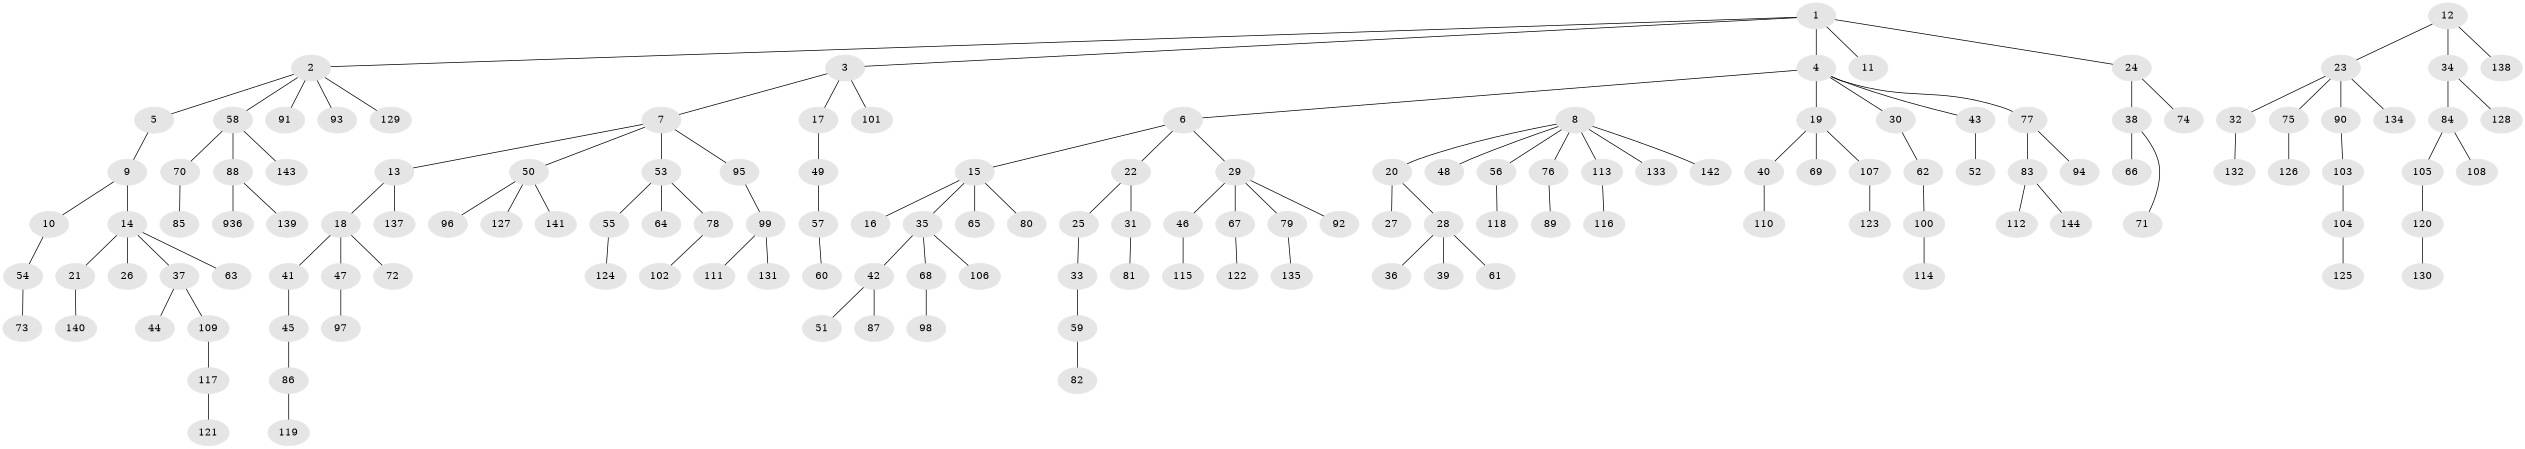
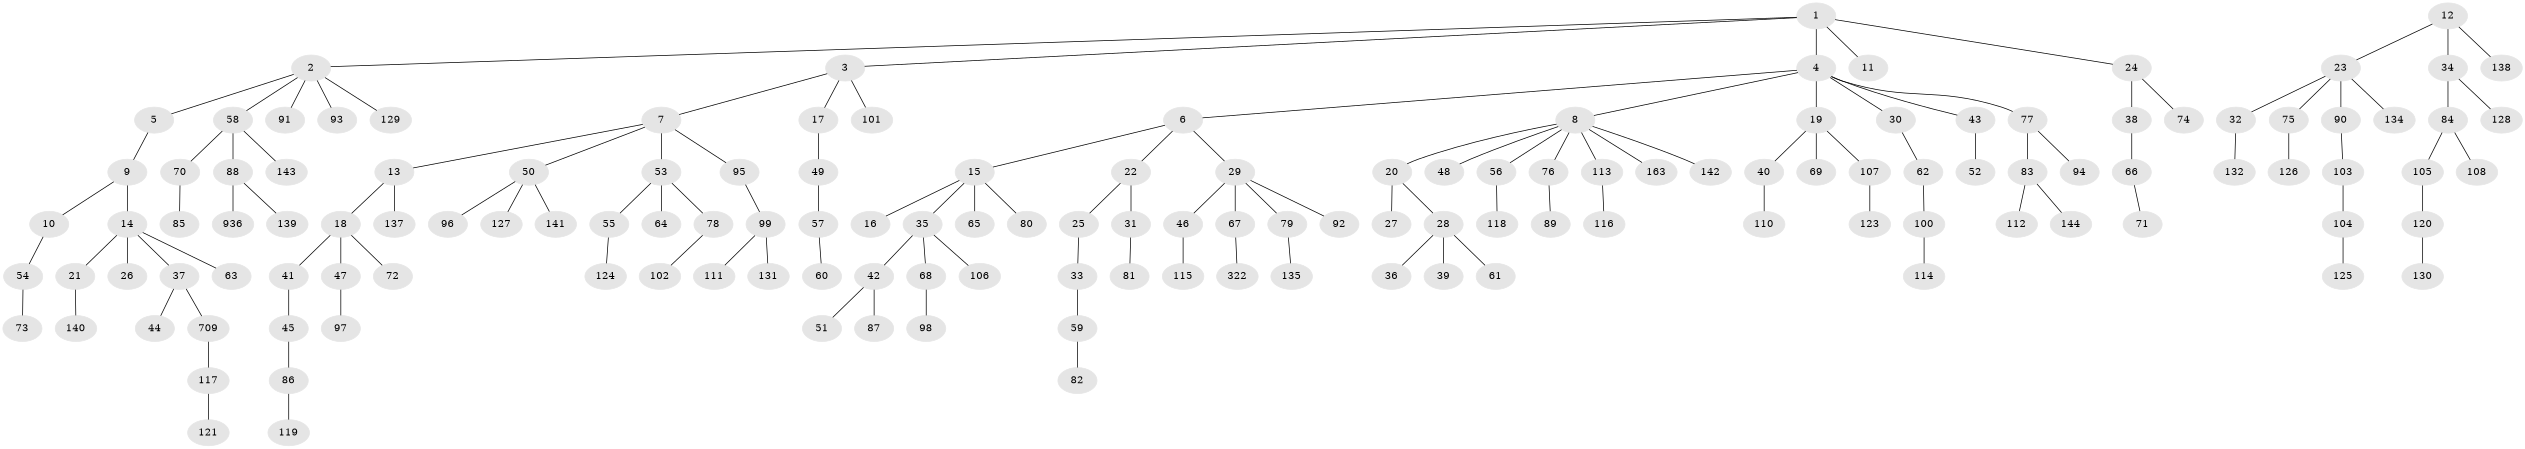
edge "4" -- "8": added
edge "38" -- "71": now "66" -- "71"
node "133": label "133" -> "163"
node "122": label "122" -> "322"
node "109": label "109" -> "709"
